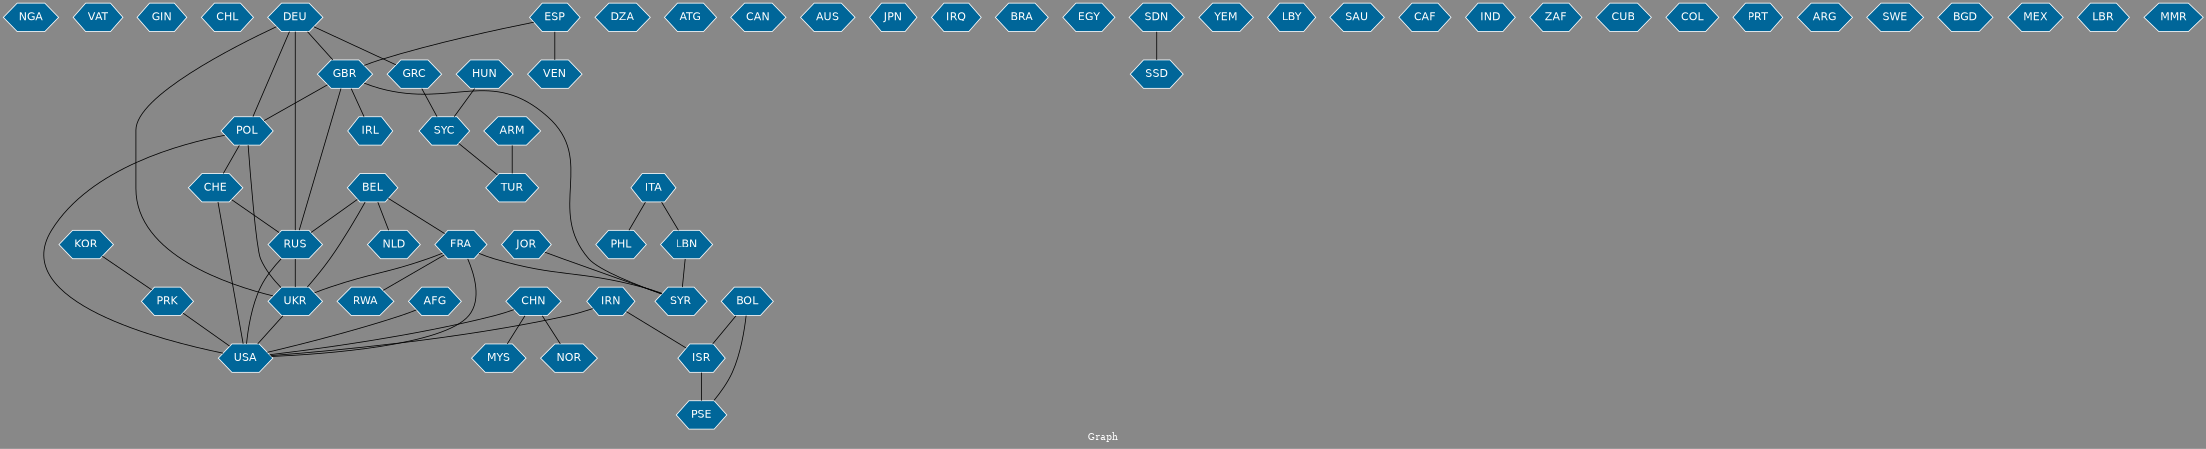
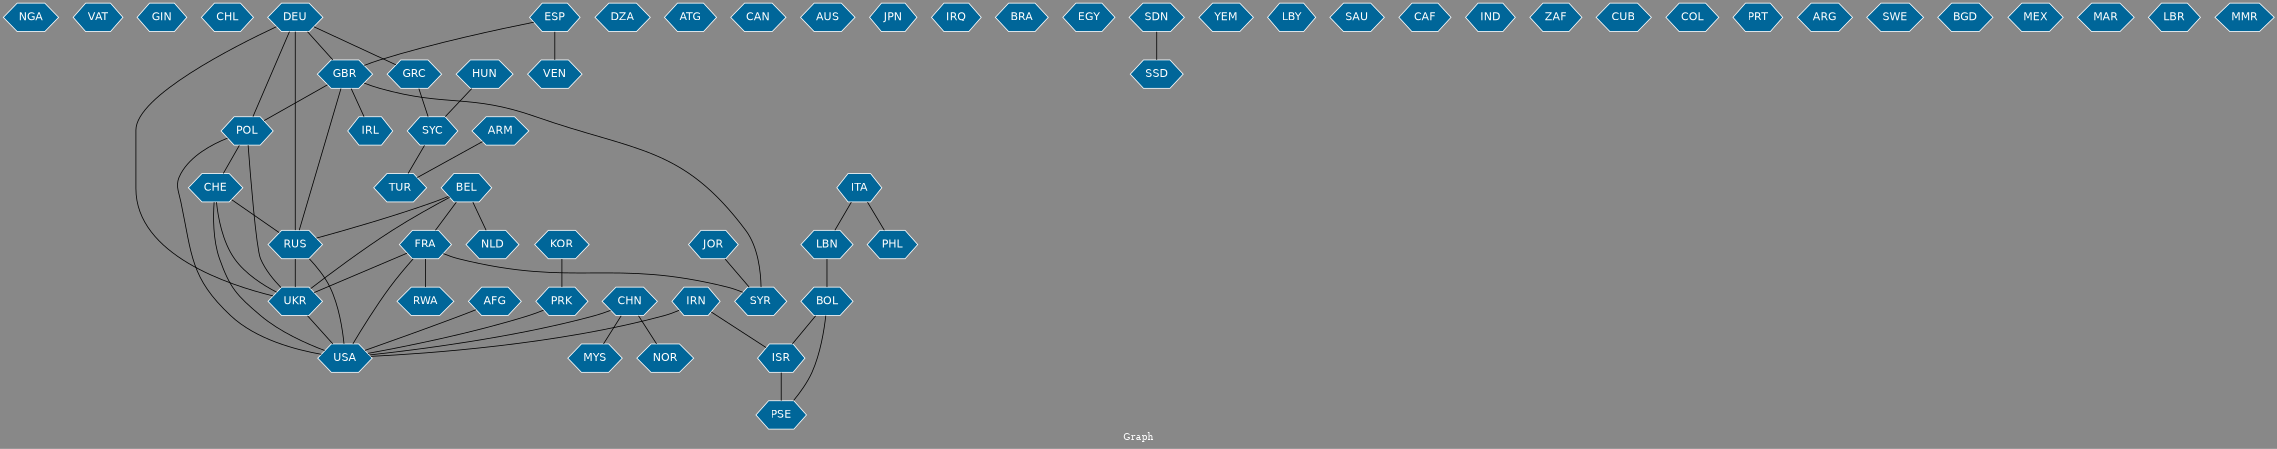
node "MAR": added
edge "CHE" -- "UKR": added
edge "LBN" -- "SYR": now "LBN" -- "BOL"
